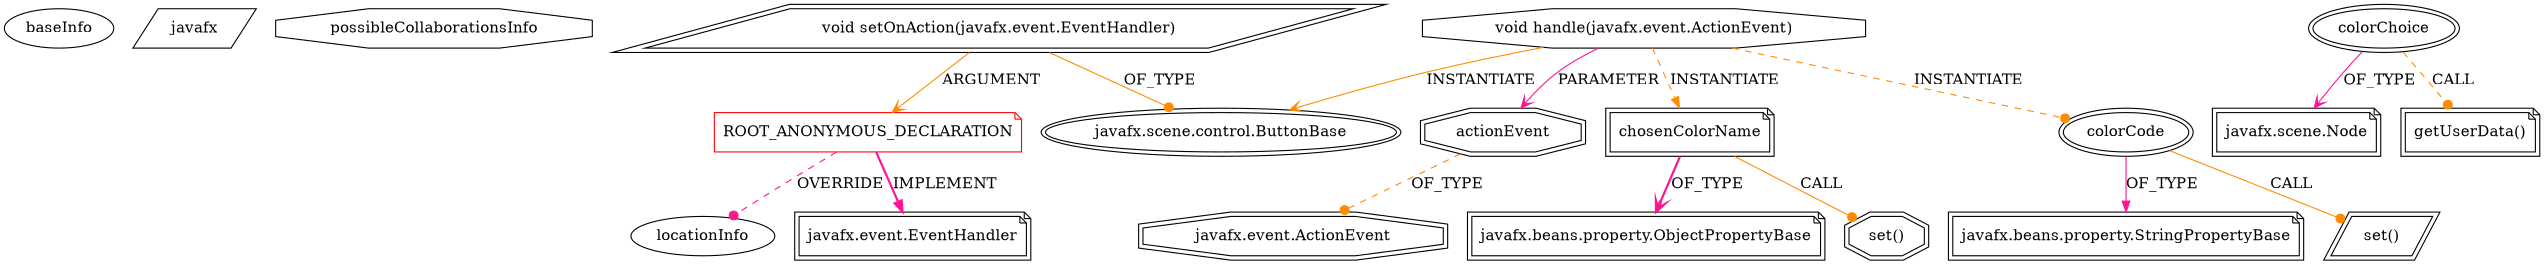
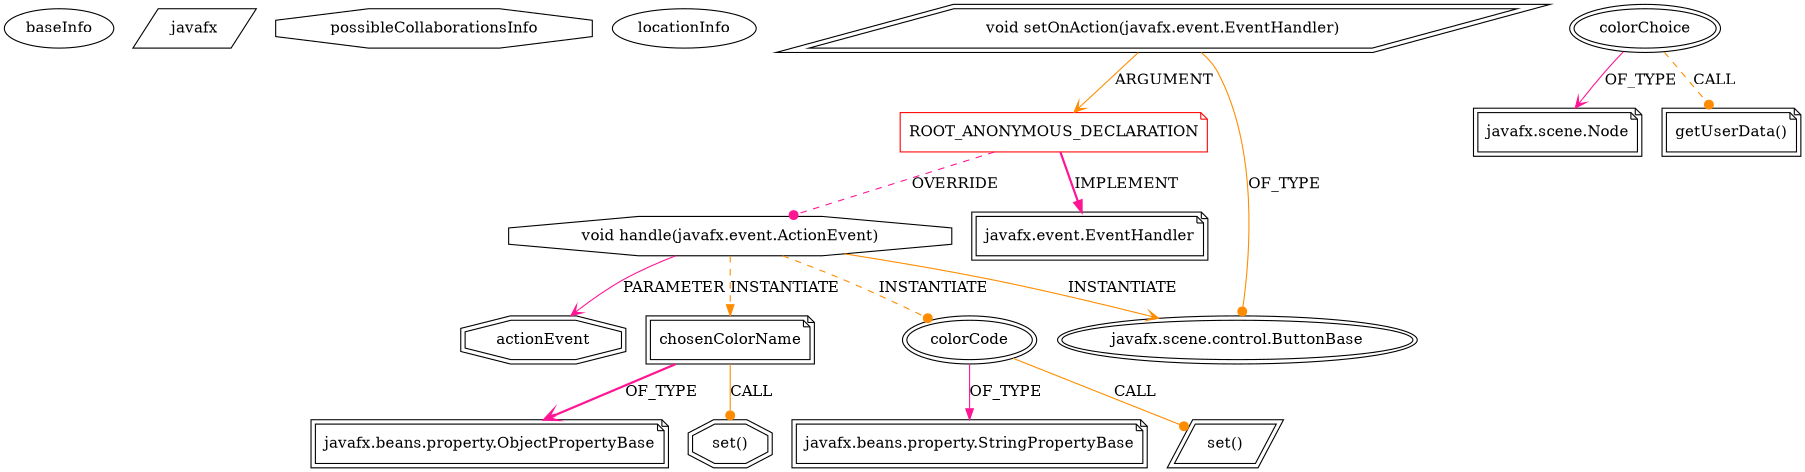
edge "ROOT_ANONYMOUS_DECLARATION" -> "locationInfo": now "ROOT_ANONYMOUS_DECLARATION" -> "void handle(javafx.event.ActionEvent)"
node "javafx.event.ActionEvent": removed
